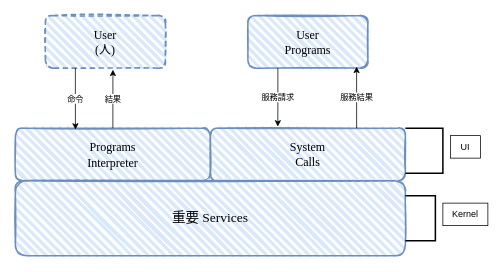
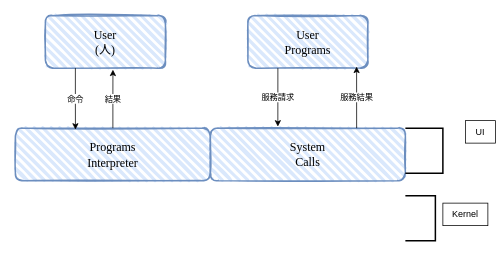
node "User (人)": style dashed -> solid
node "UI": moved (465, 147) -> (480, 132)
node "重要 Services": removed
